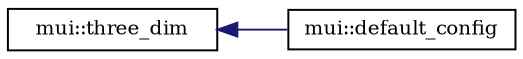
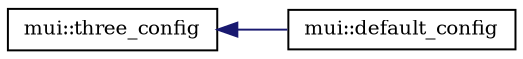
node "mui::three_dim": label "mui::three_dim" -> "mui::three_config"
